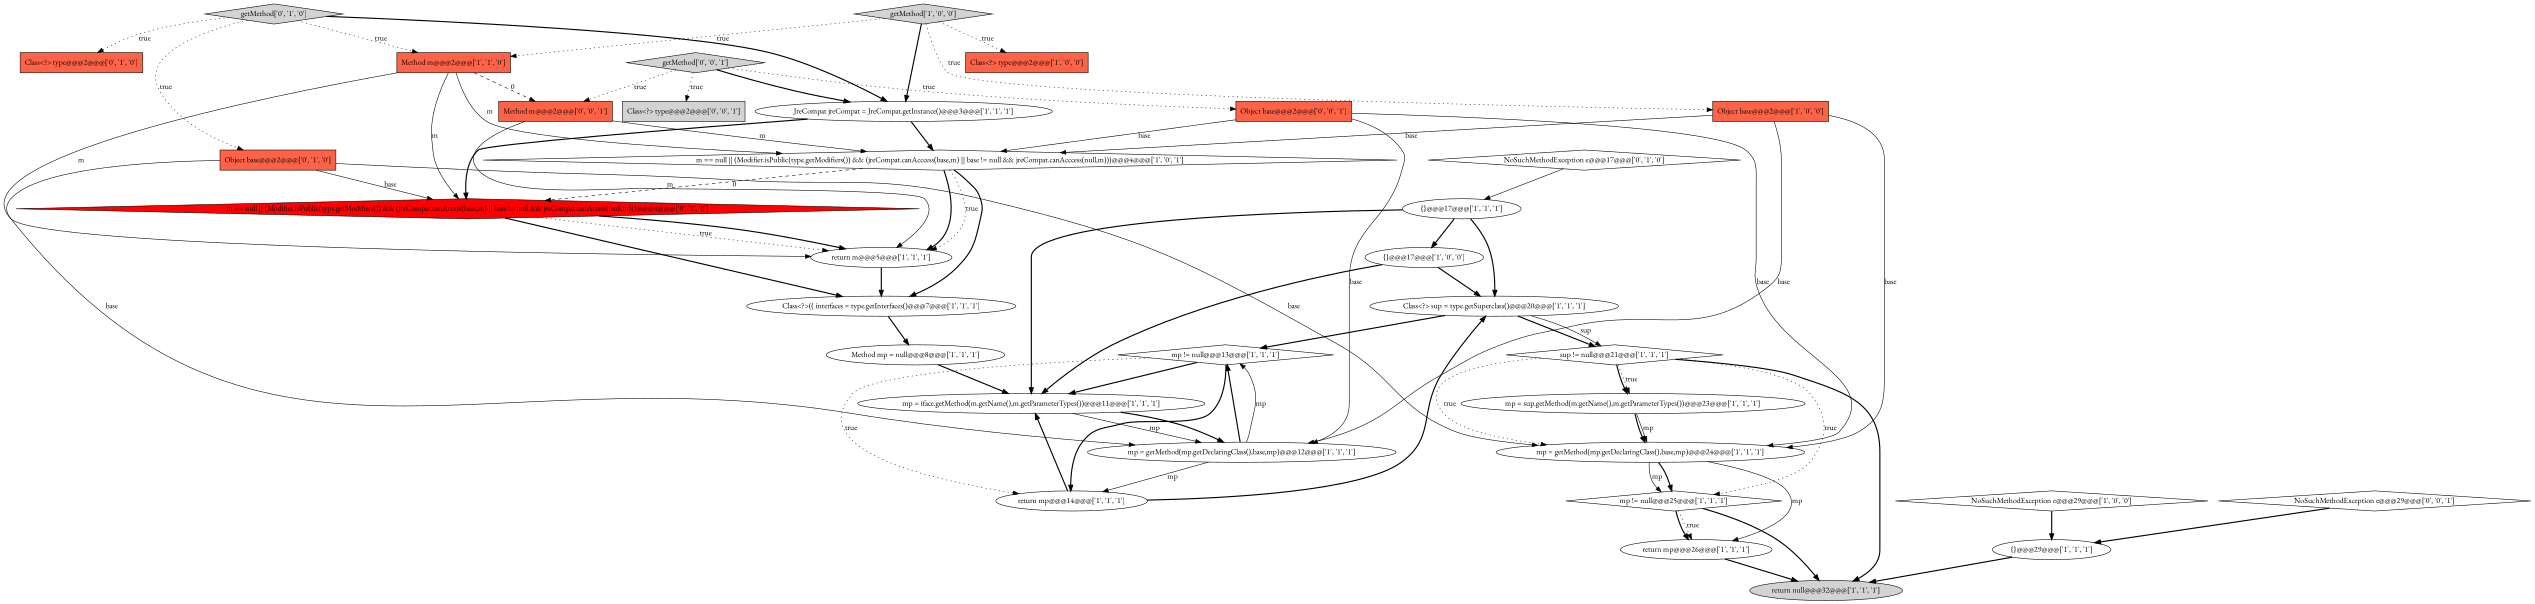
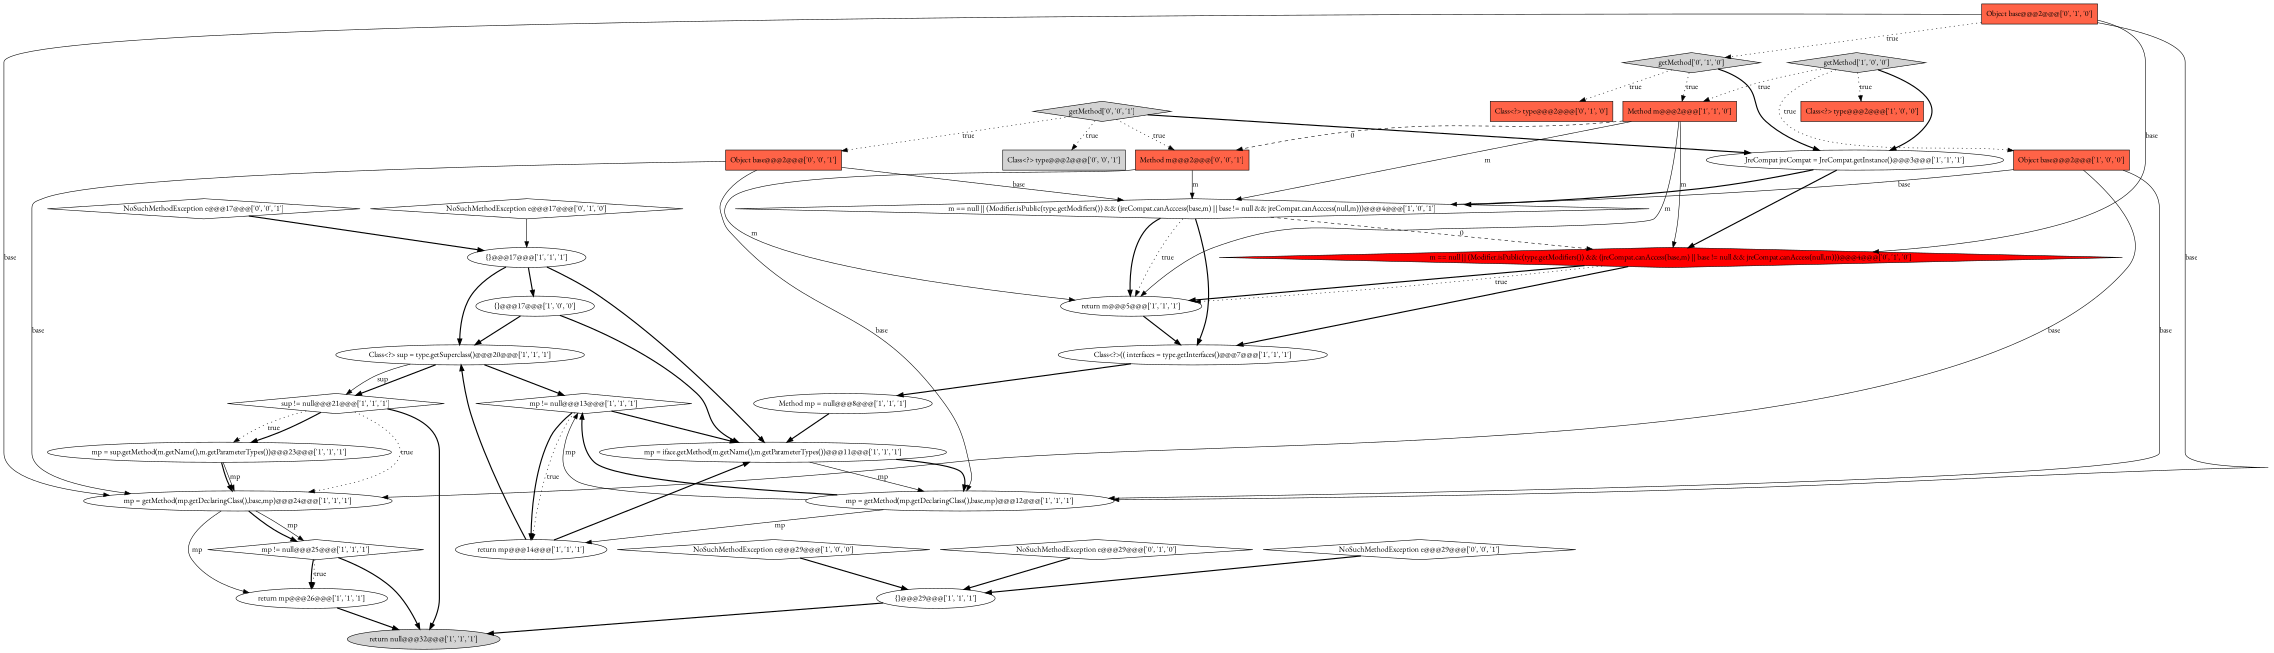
edge "getMethod['0', '1', '0']" -> "Object base@@@2@@@['0', '1', '0']": reversed
node "NoSuchMethodException e@@@17@@@['0', '0', '1']": added
edge "sup != null@@@21@@@['1', '1', '1']" -> "mp != null@@@25@@@['1', '1', '1']": removed, label "true"
node "NoSuchMethodException e@@@29@@@['0', '1', '0']": added
